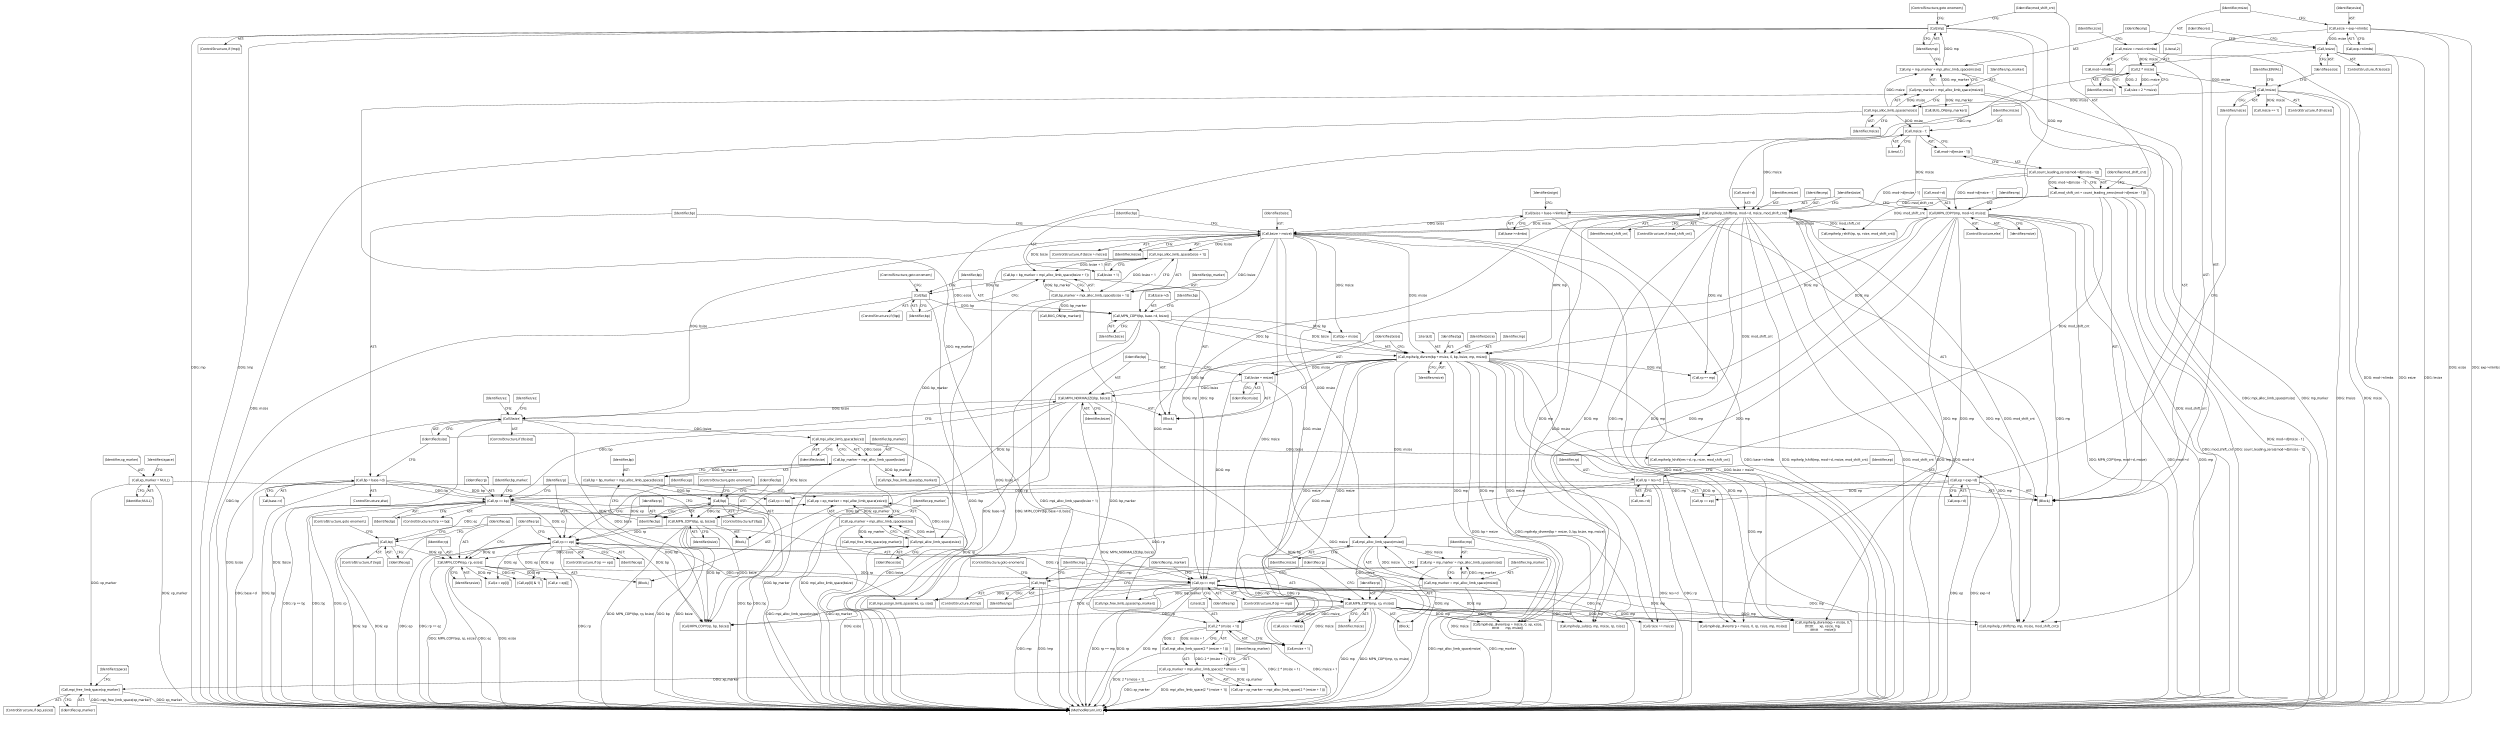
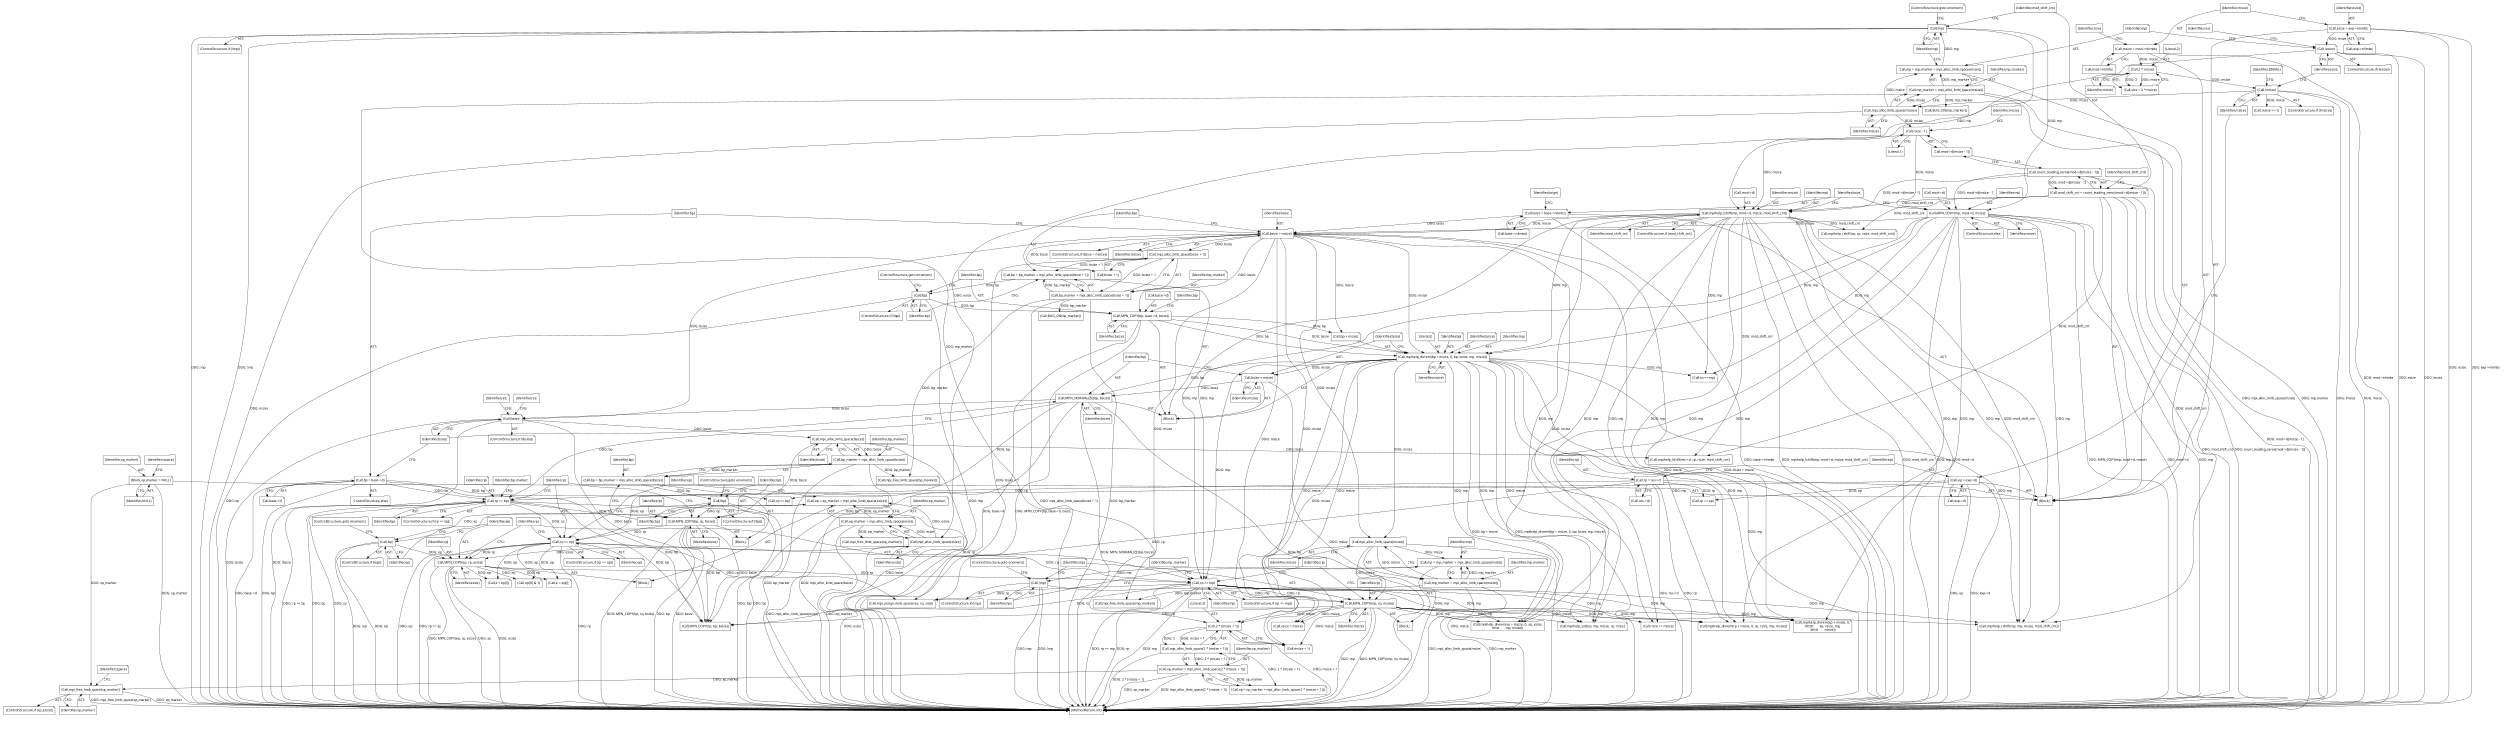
node "(Call,msize - 1)": label "(Call,msize - 1)" -> "(Call,rsize - 1)"
node "(Call,xp_marker = NULL)": label "(Call,xp_marker = NULL)" -> "(Block,xp_marker = NULL)"
